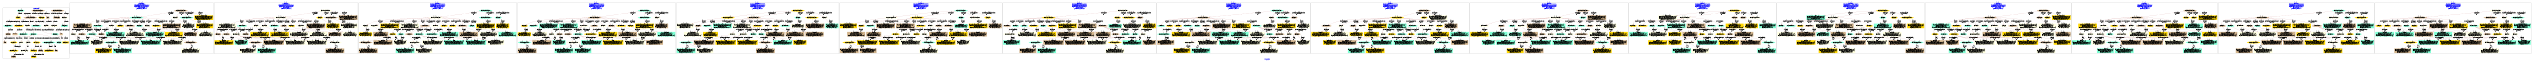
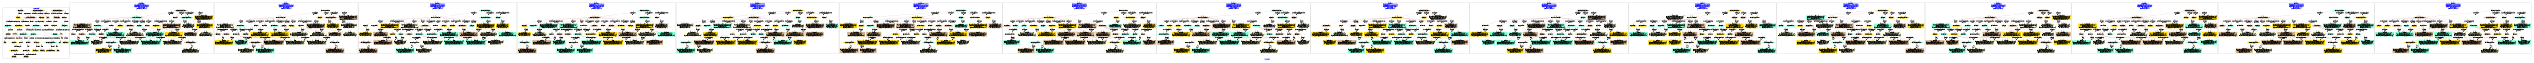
node "technique": label "technique" -> "year"
edge "nationality_uri" -> "death_year": now "E52_Time-Span3" -> "death_year"
node "death_year": fillcolor gold -> tan
